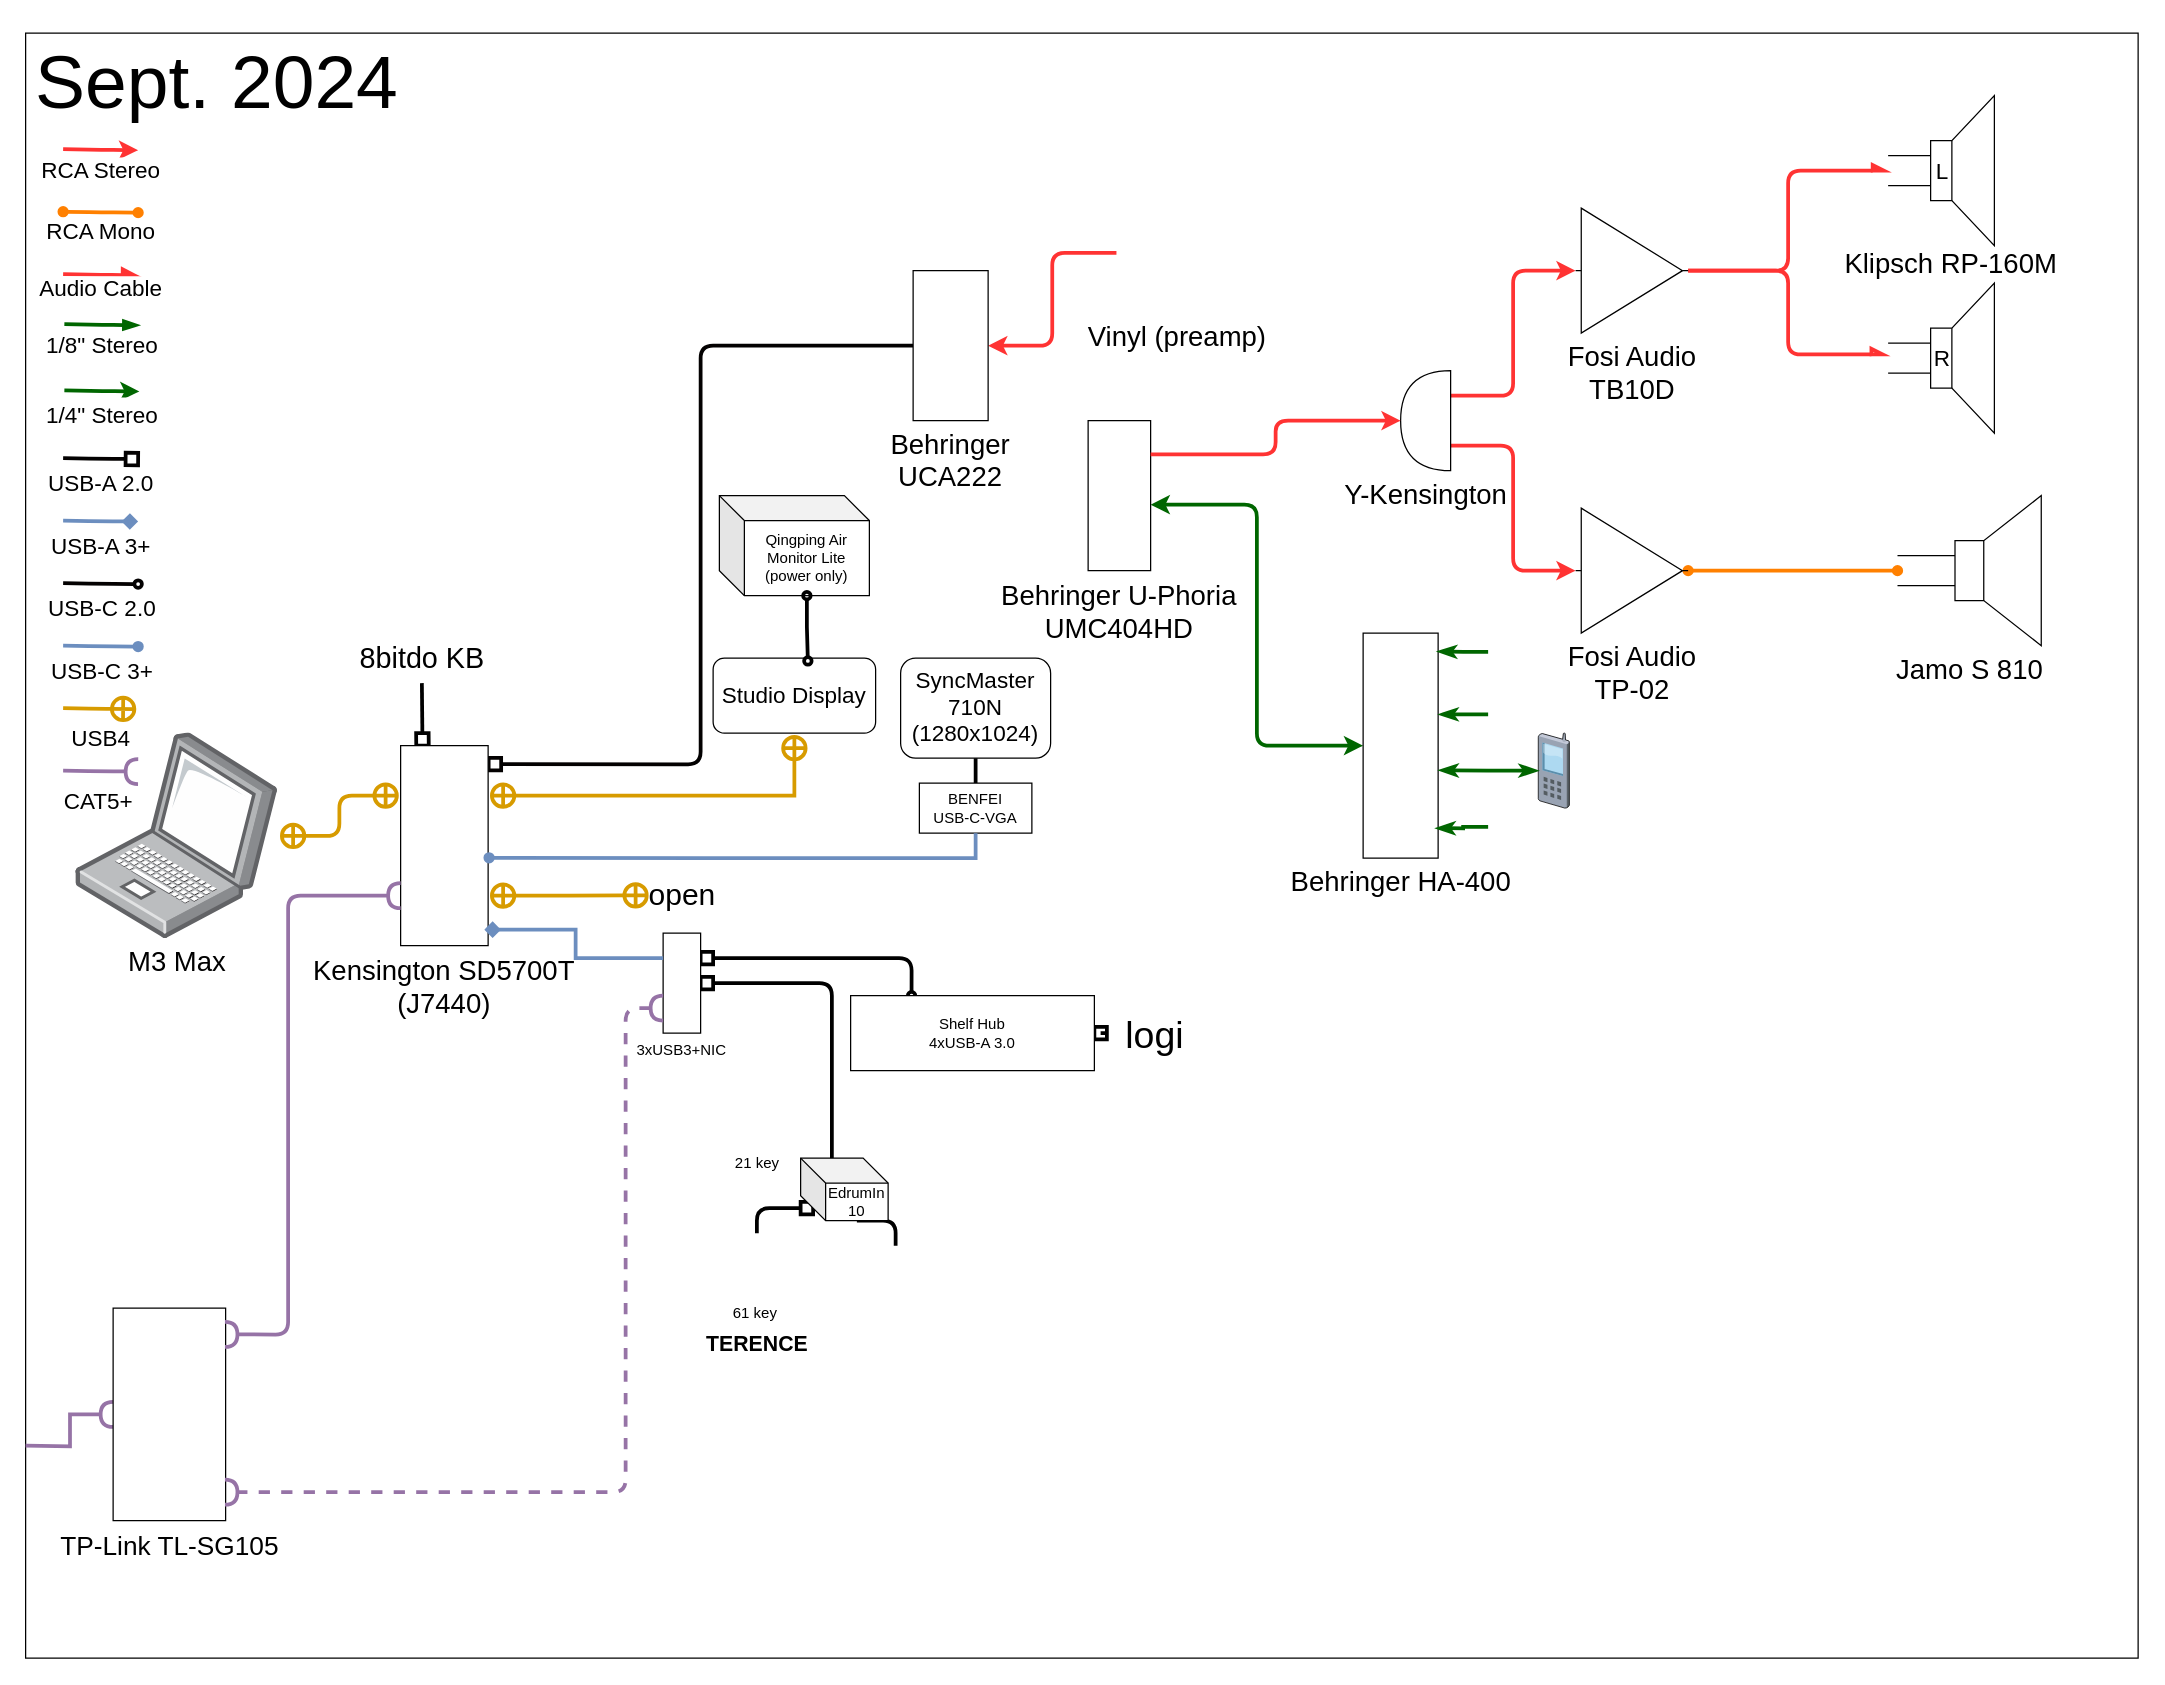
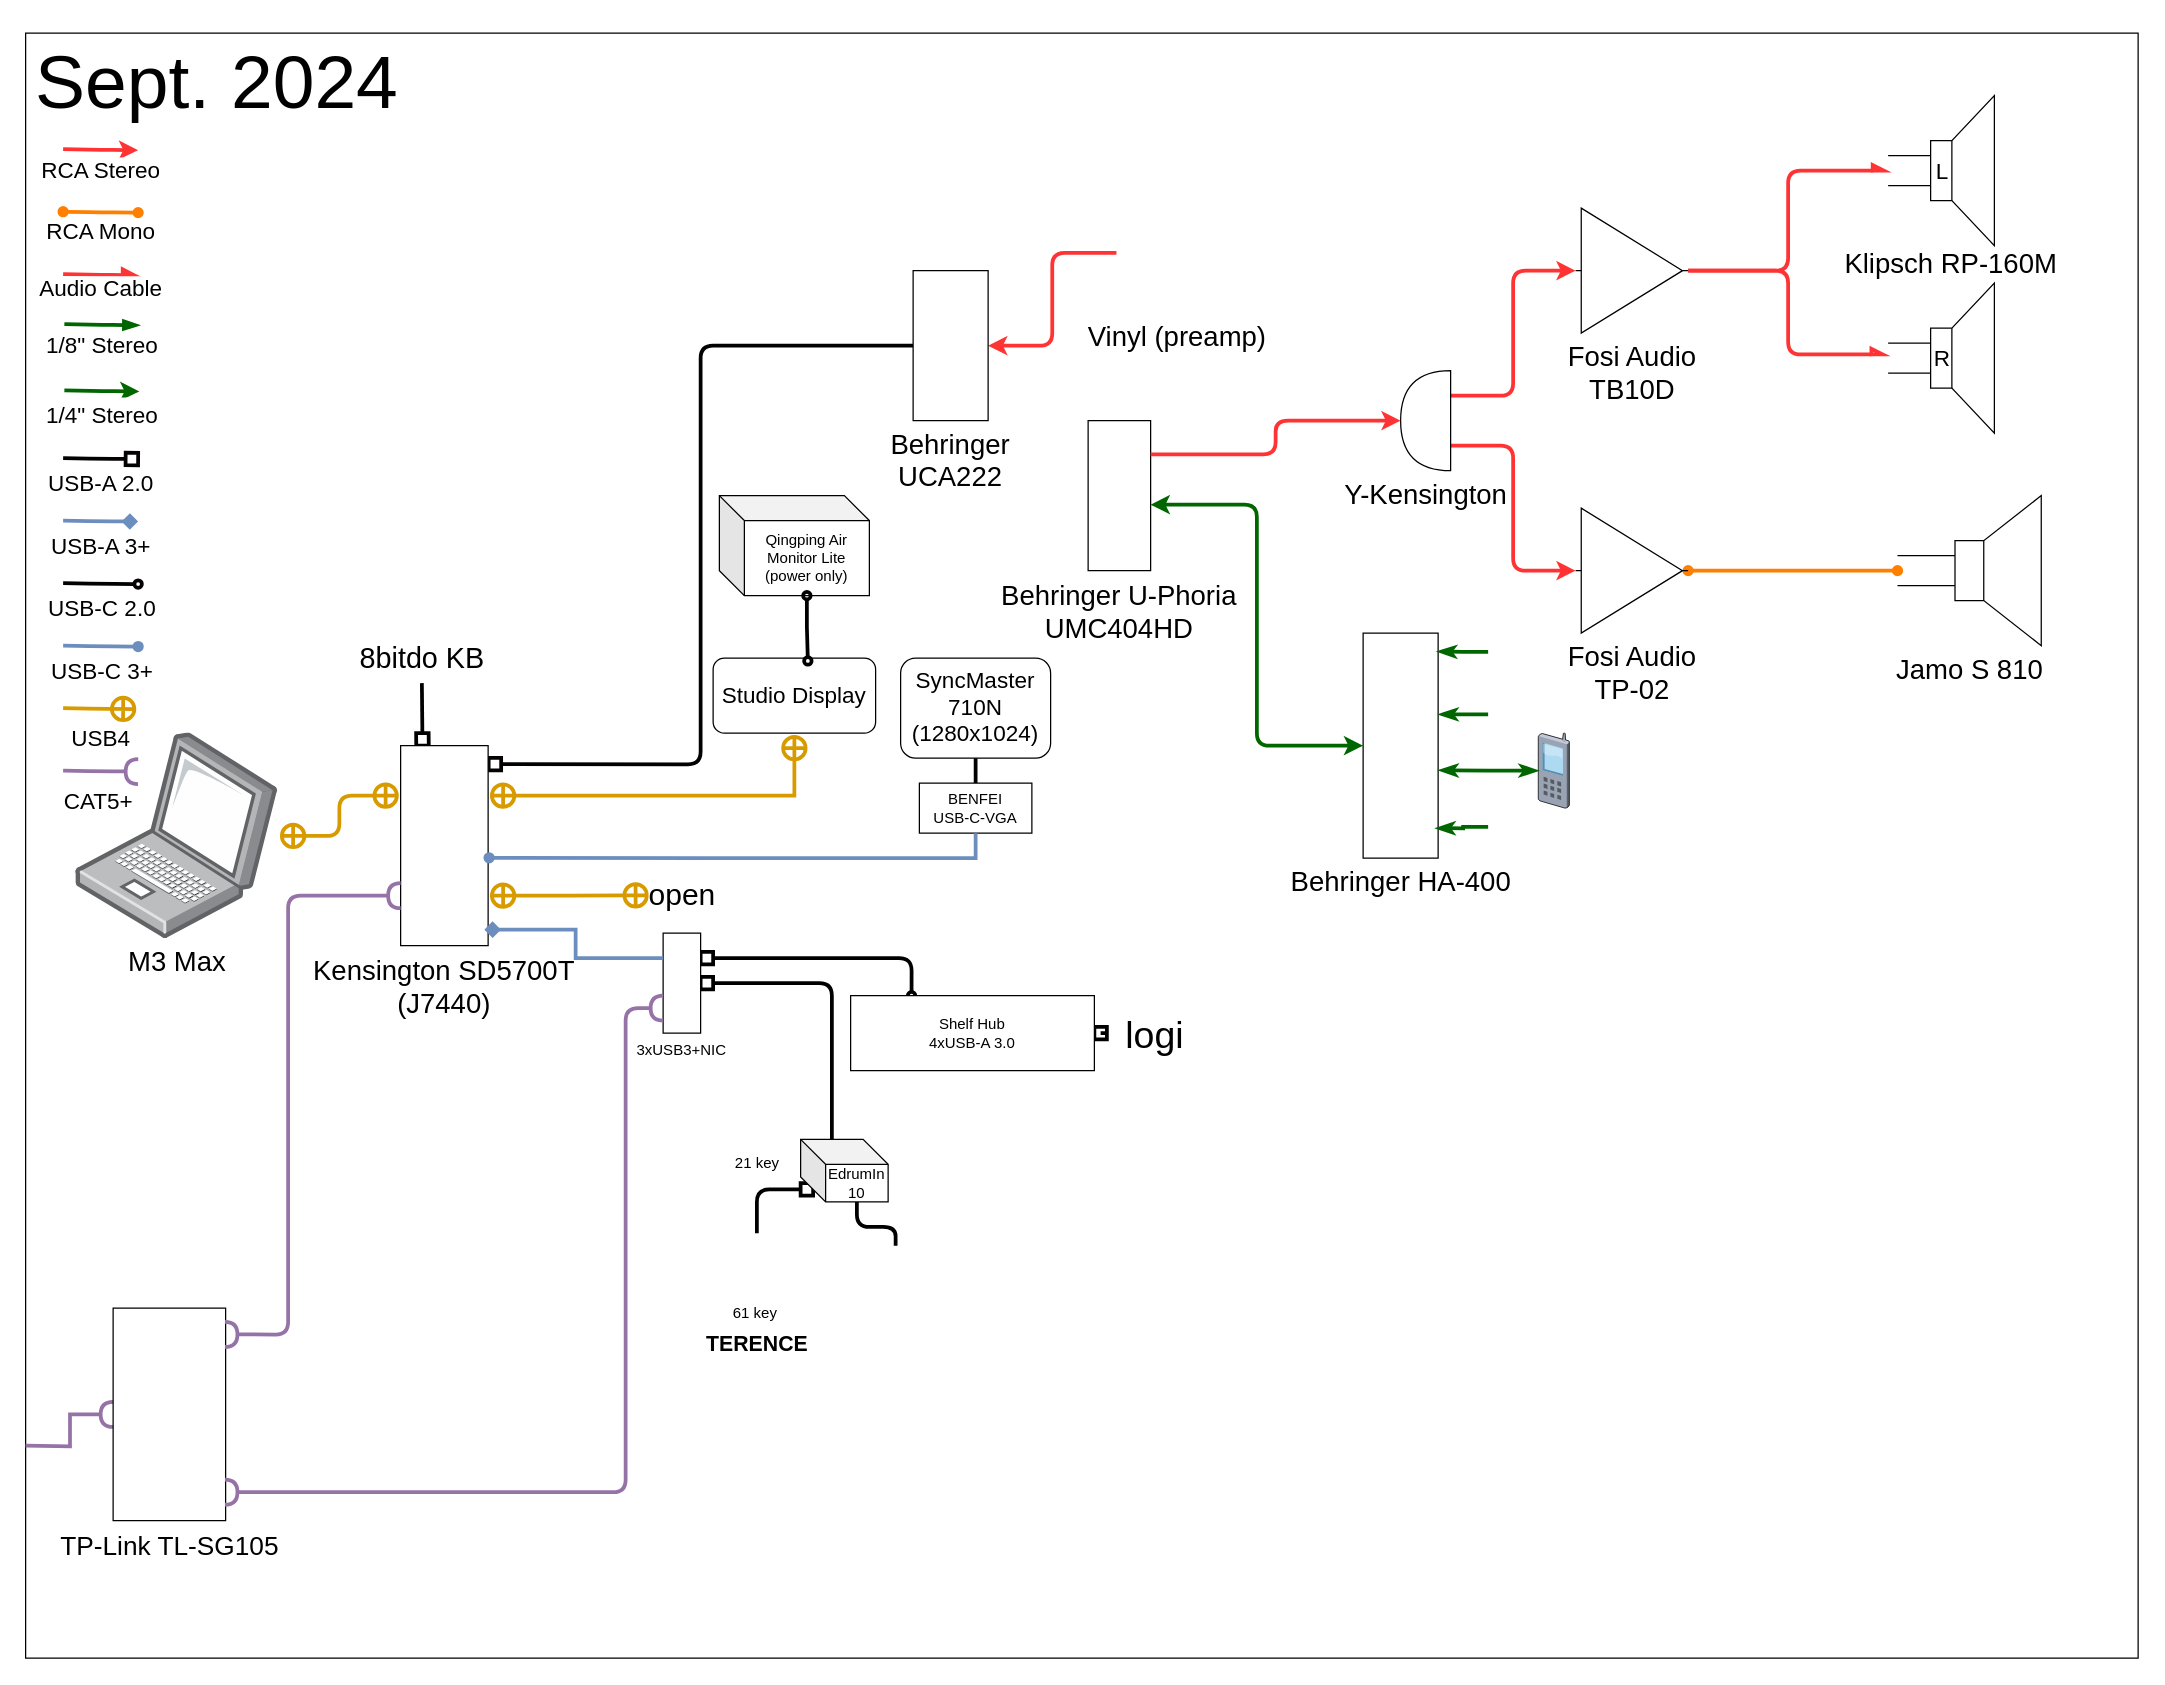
node "EdrumIn 10": moved (844, 1189) -> (844, 1171)
edge "3xUSB3+NIC" -- "TP-Link TL-SG105": style dashed -> solid
